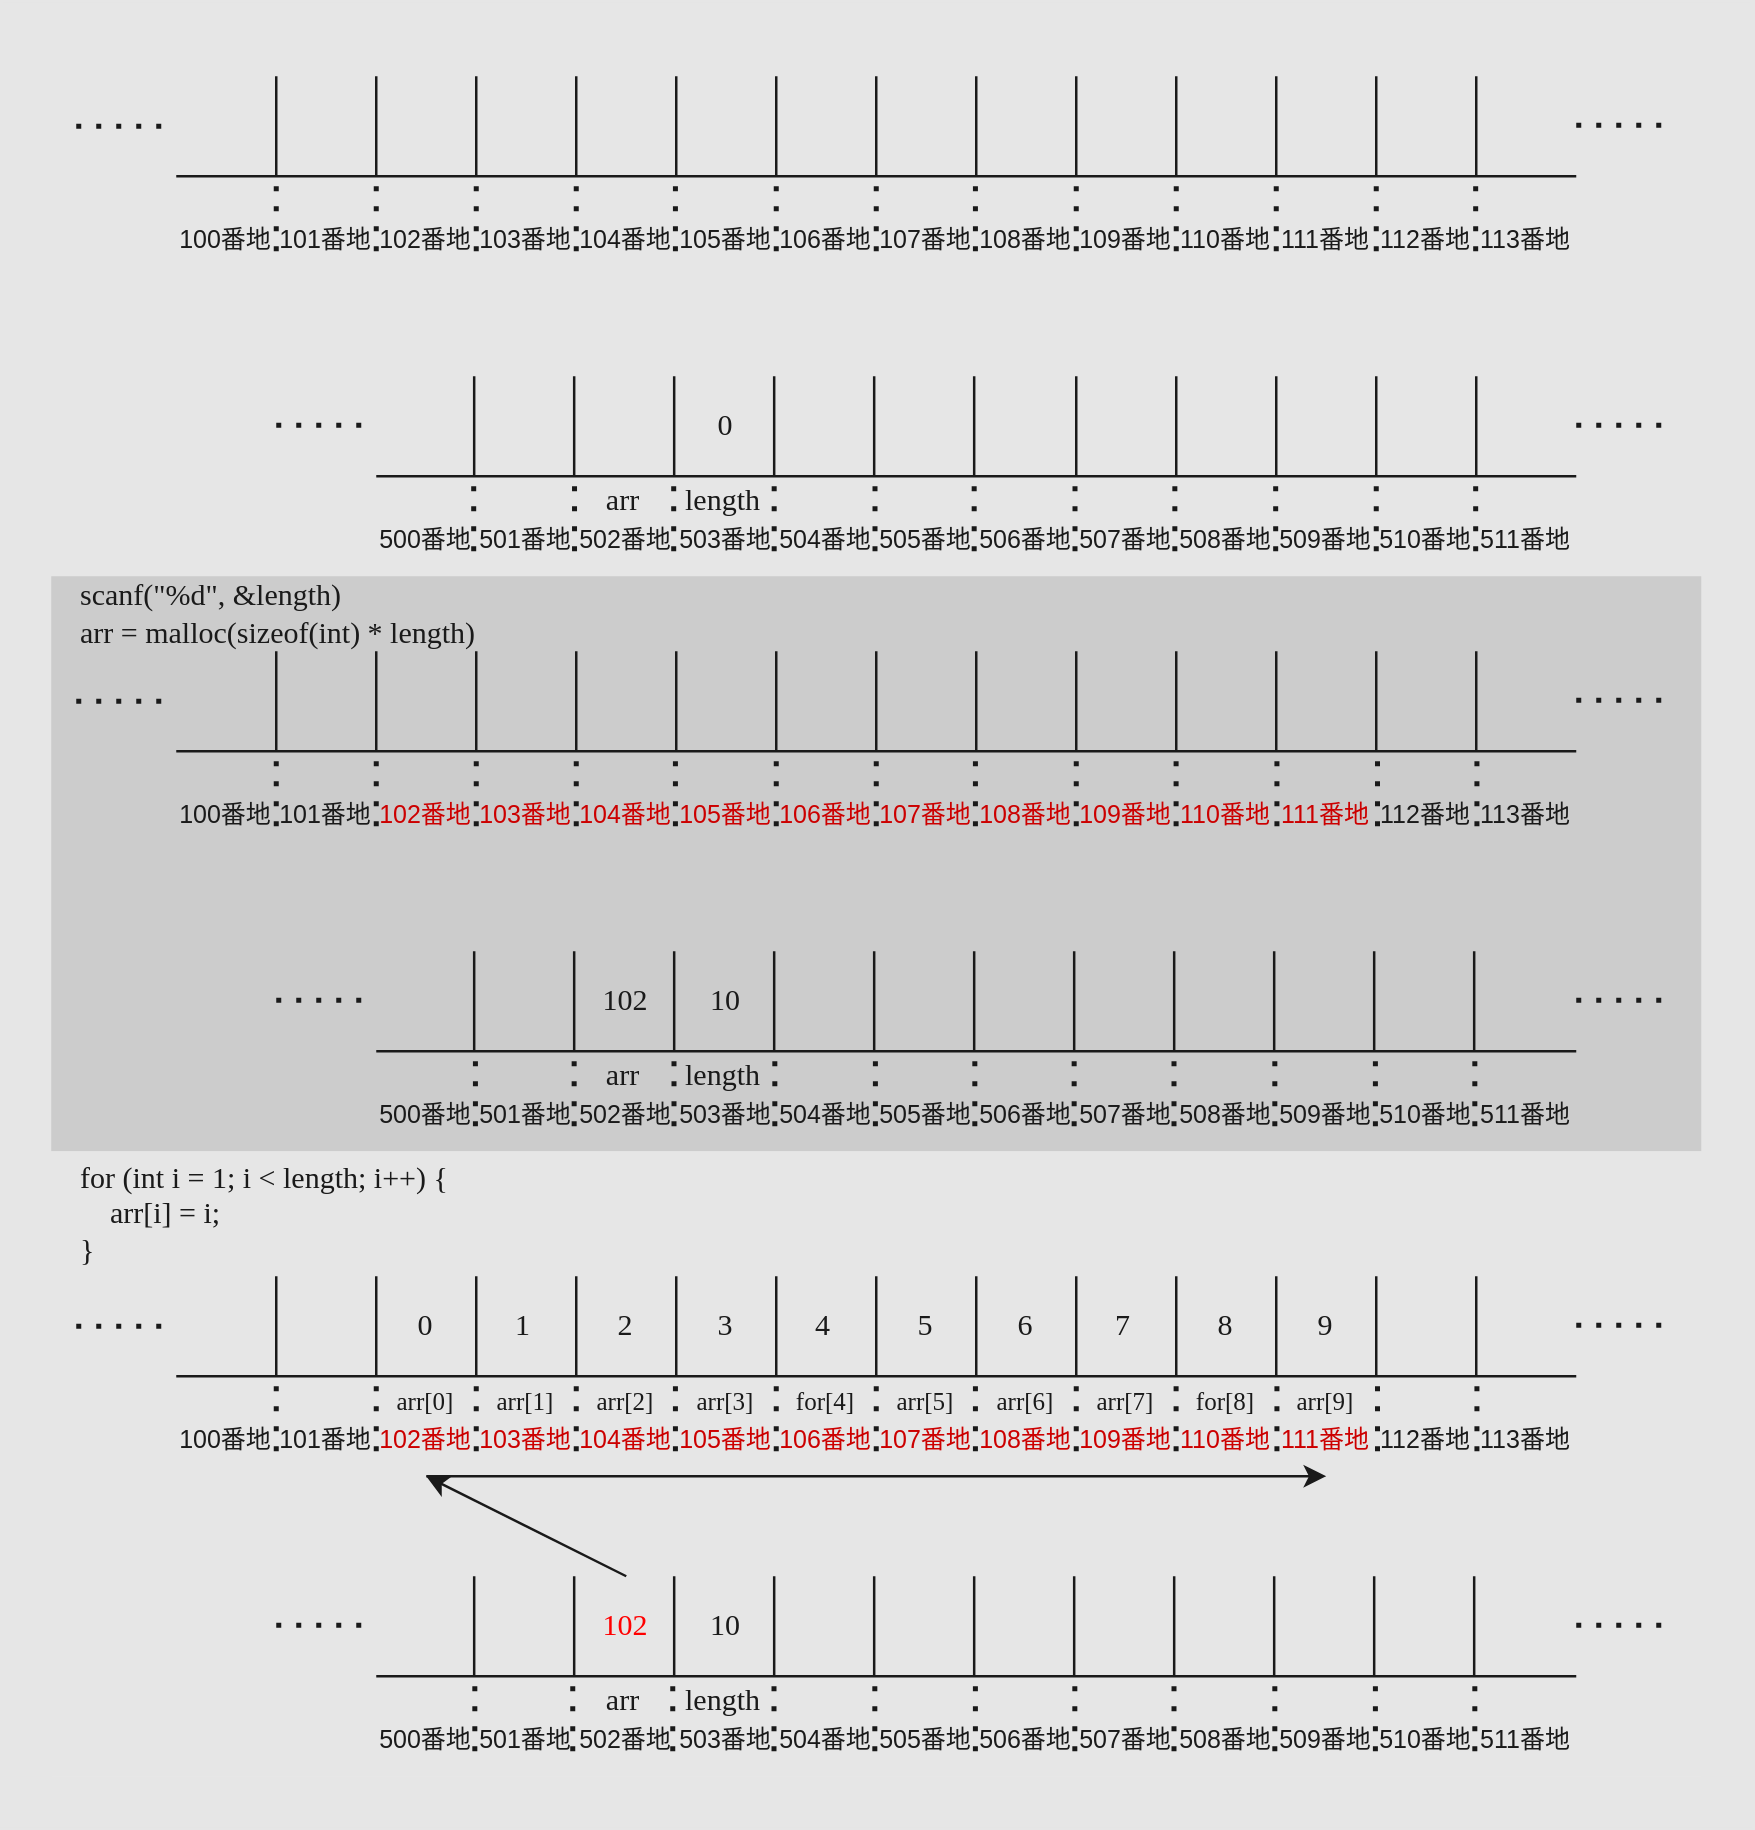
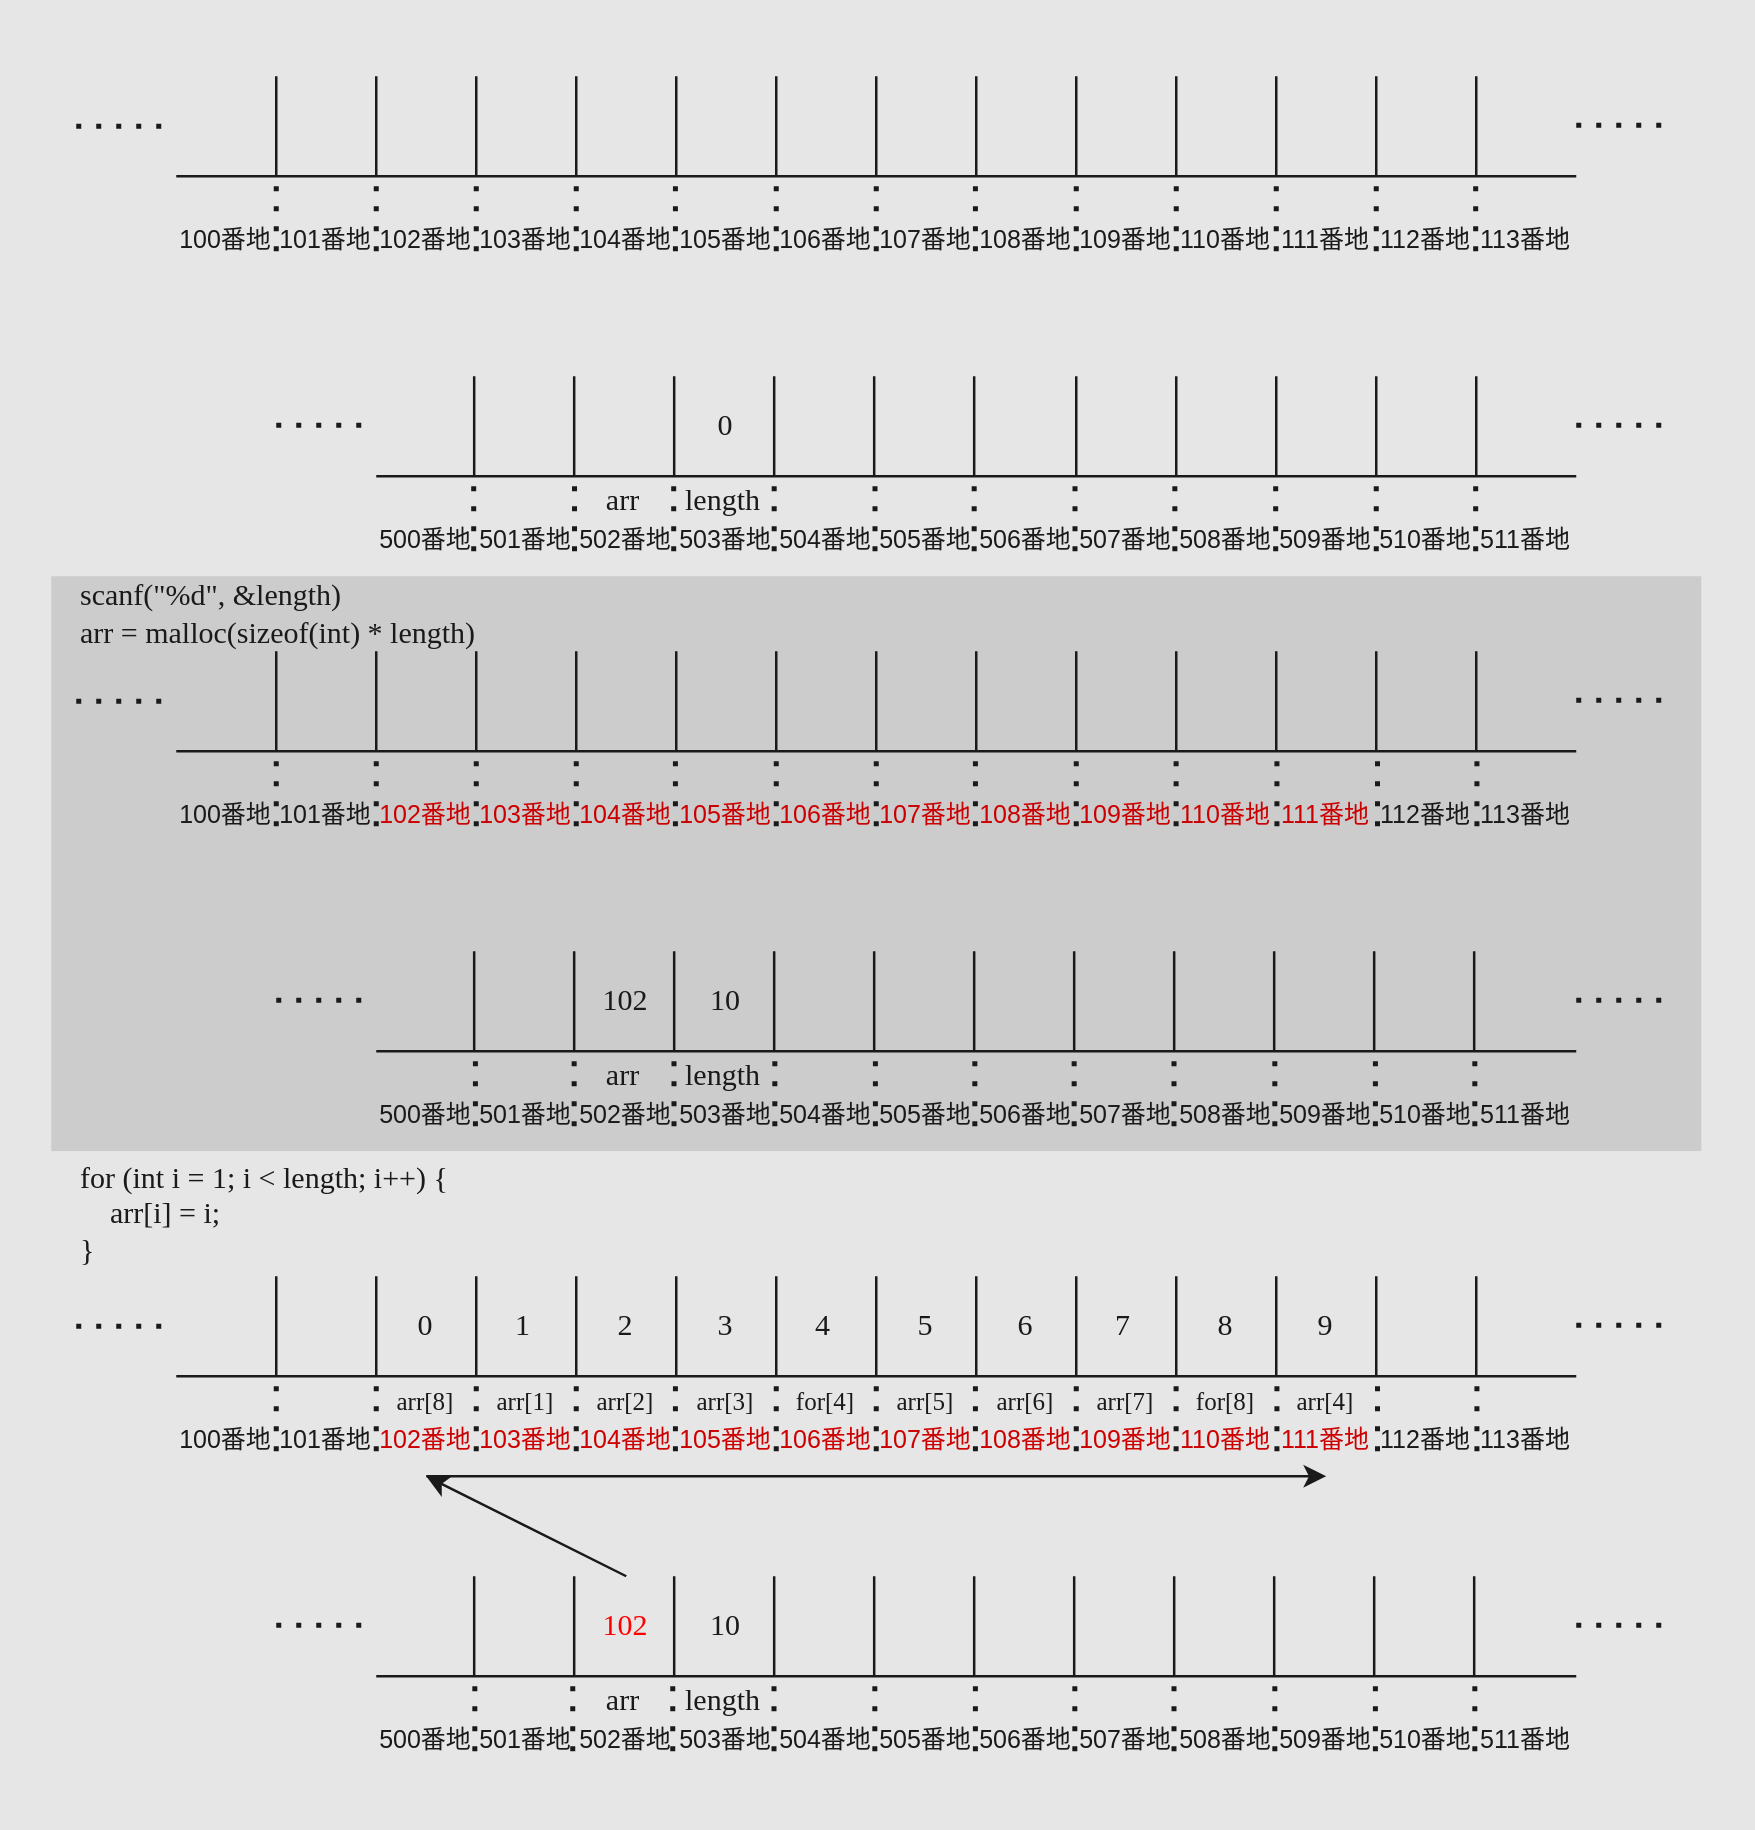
node "arr[0]": label "arr[0]" -> "arr[8]"
node "arr[9]": label "arr[9]" -> "arr[4]"
